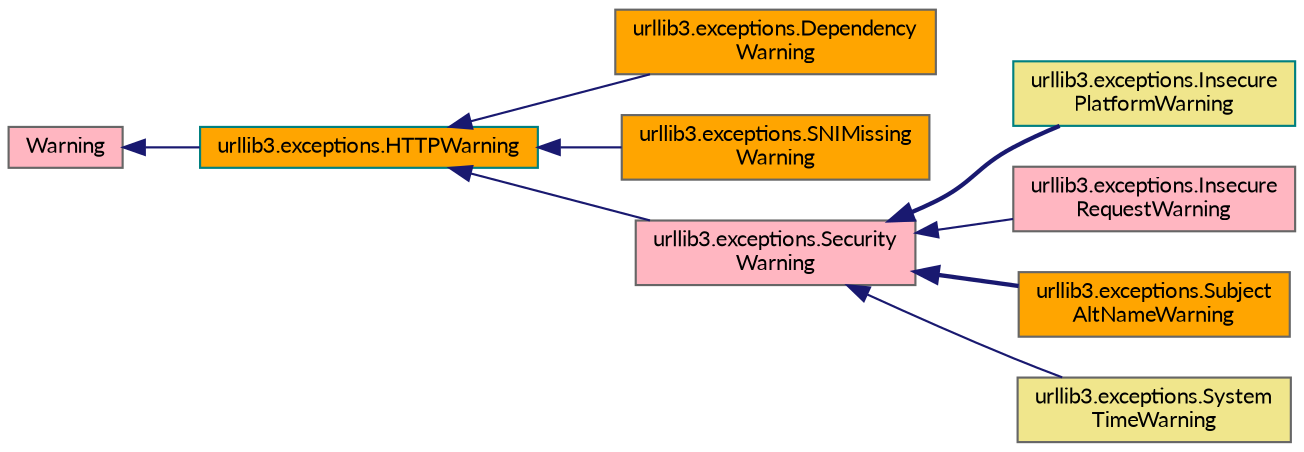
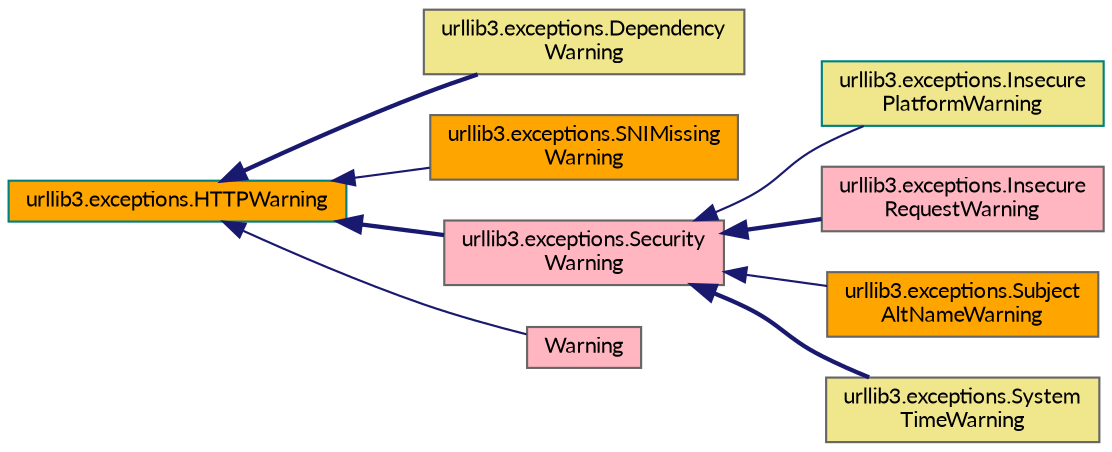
node "urllib3.exceptions.Dependency Warning": fillcolor orange -> khaki
edge "urllib3.exceptions.Dependency Warning" -> "urllib3.exceptions.HTTPWarning": style solid -> bold
edge "urllib3.exceptions.HTTPWarning" -> "Warning": reversed
edge "urllib3.exceptions.Insecure PlatformWarning" -> "urllib3.exceptions.Security Warning": style bold -> solid
edge "urllib3.exceptions.Security Warning" -> "urllib3.exceptions.HTTPWarning": style solid -> bold
edge "urllib3.exceptions.Insecure RequestWarning" -> "urllib3.exceptions.Security Warning": style solid -> bold
edge "urllib3.exceptions.Subject AltNameWarning" -> "urllib3.exceptions.Security Warning": style bold -> solid
edge "urllib3.exceptions.System TimeWarning" -> "urllib3.exceptions.Security Warning": style solid -> bold
